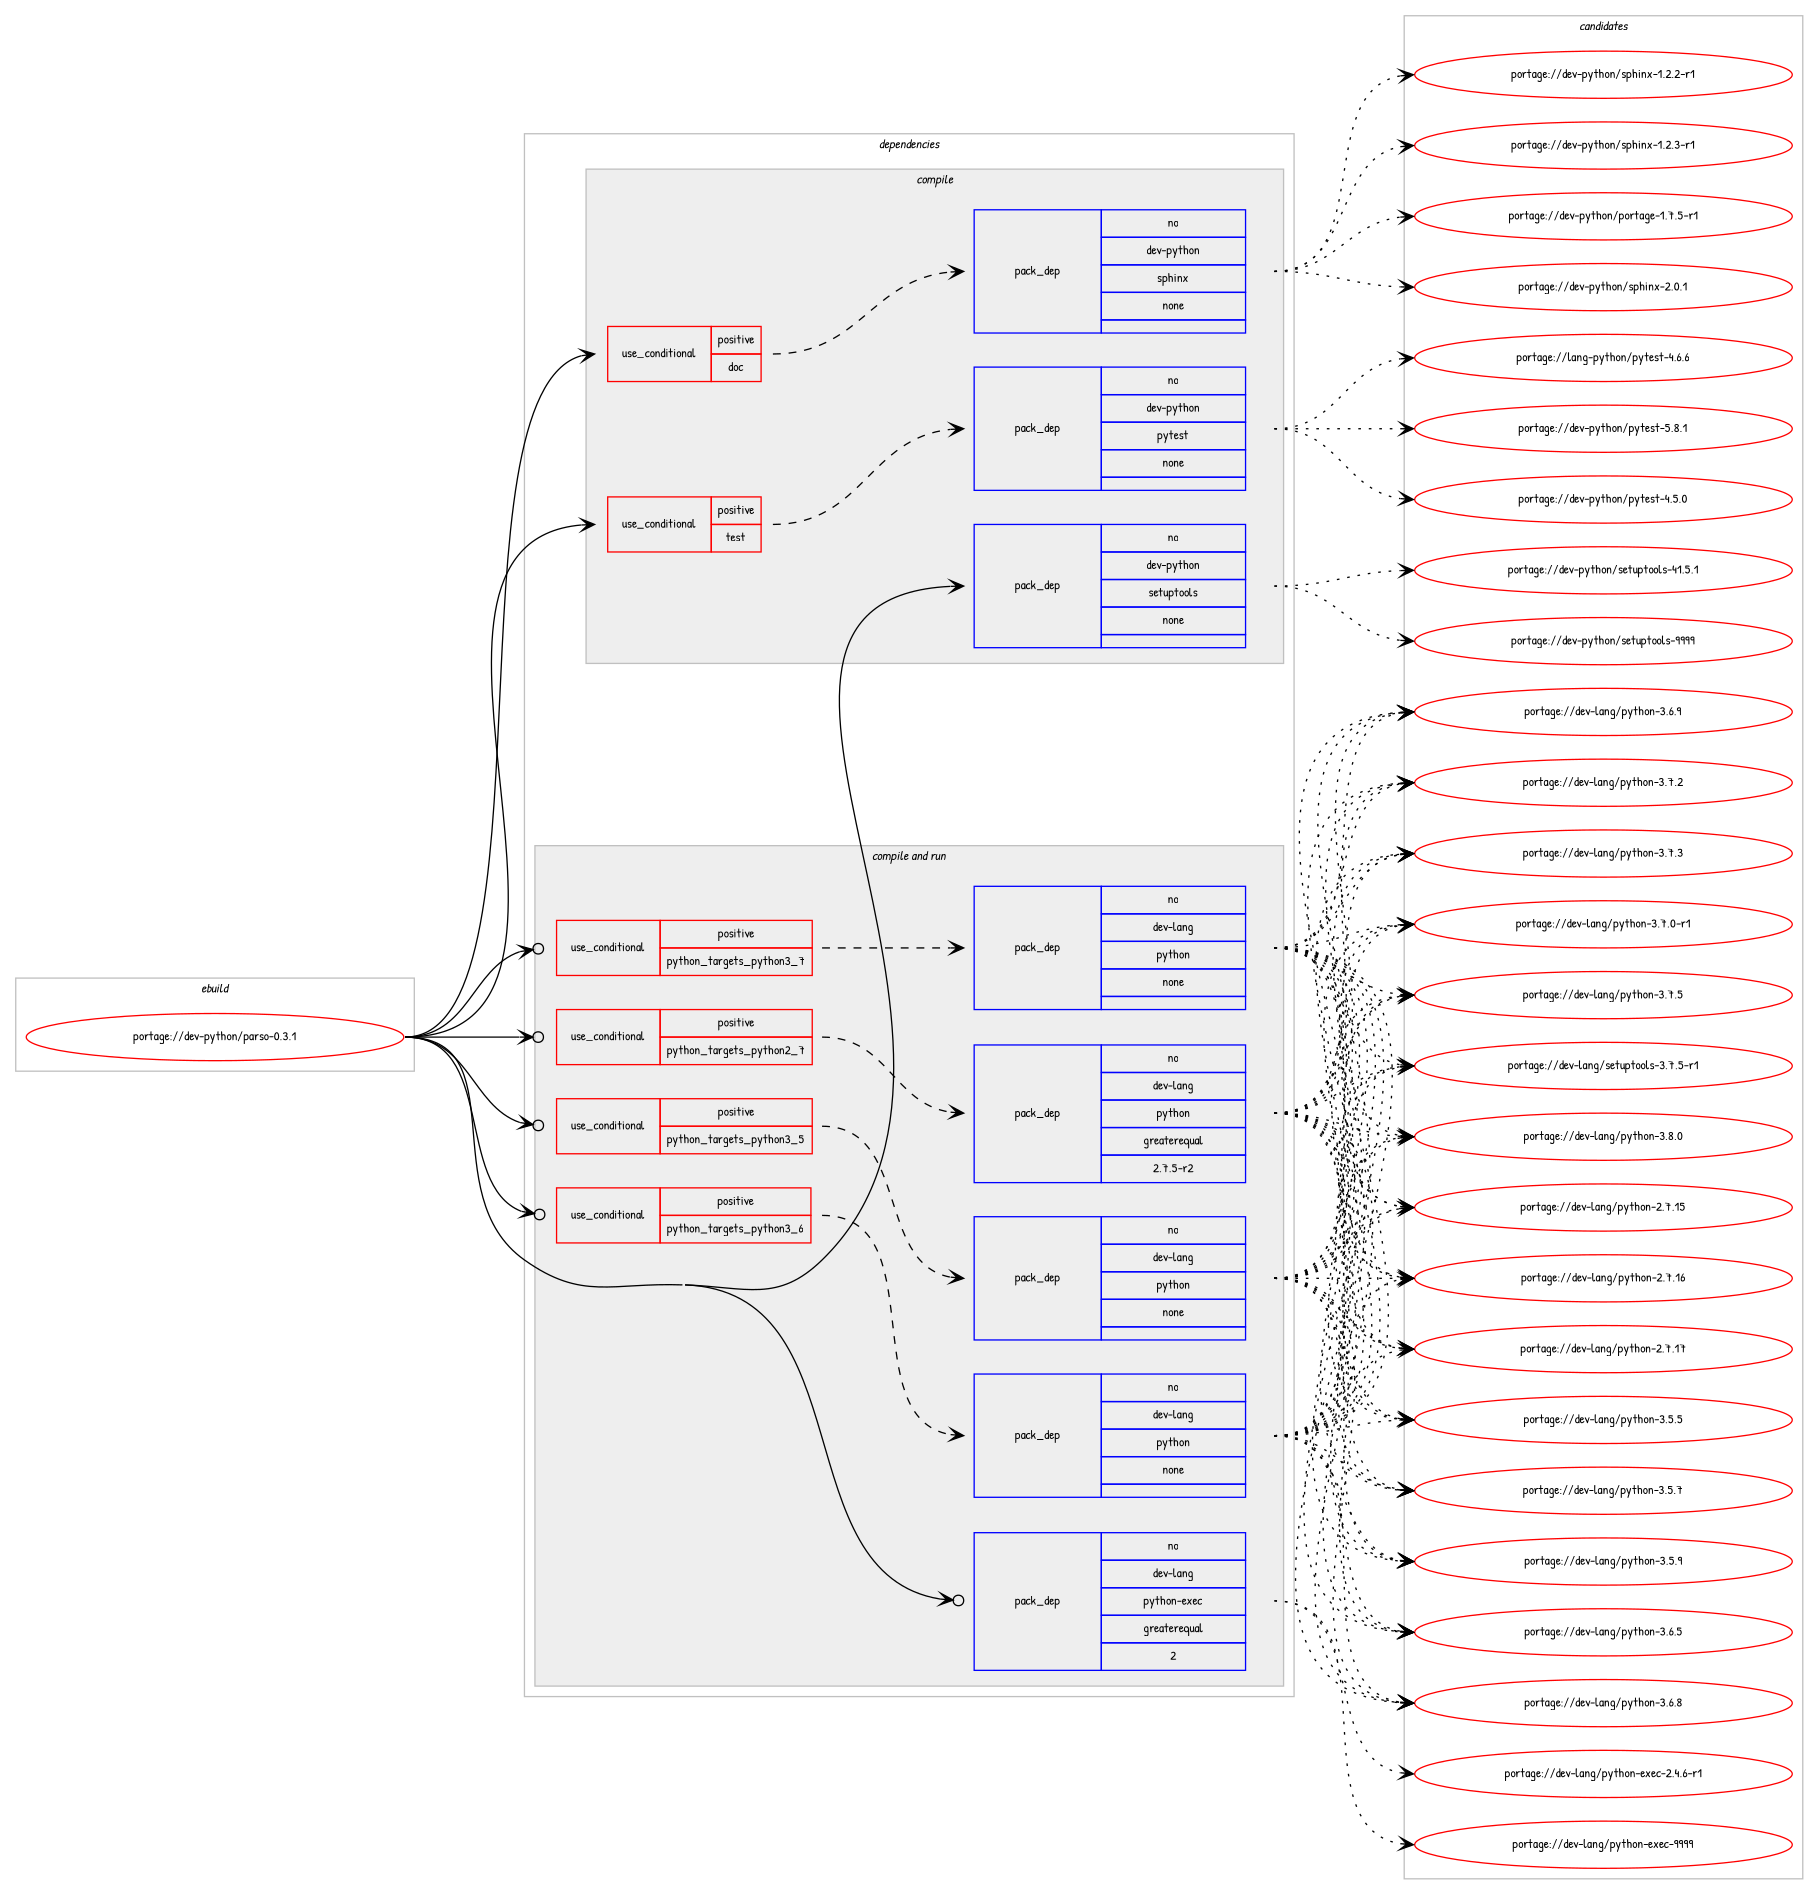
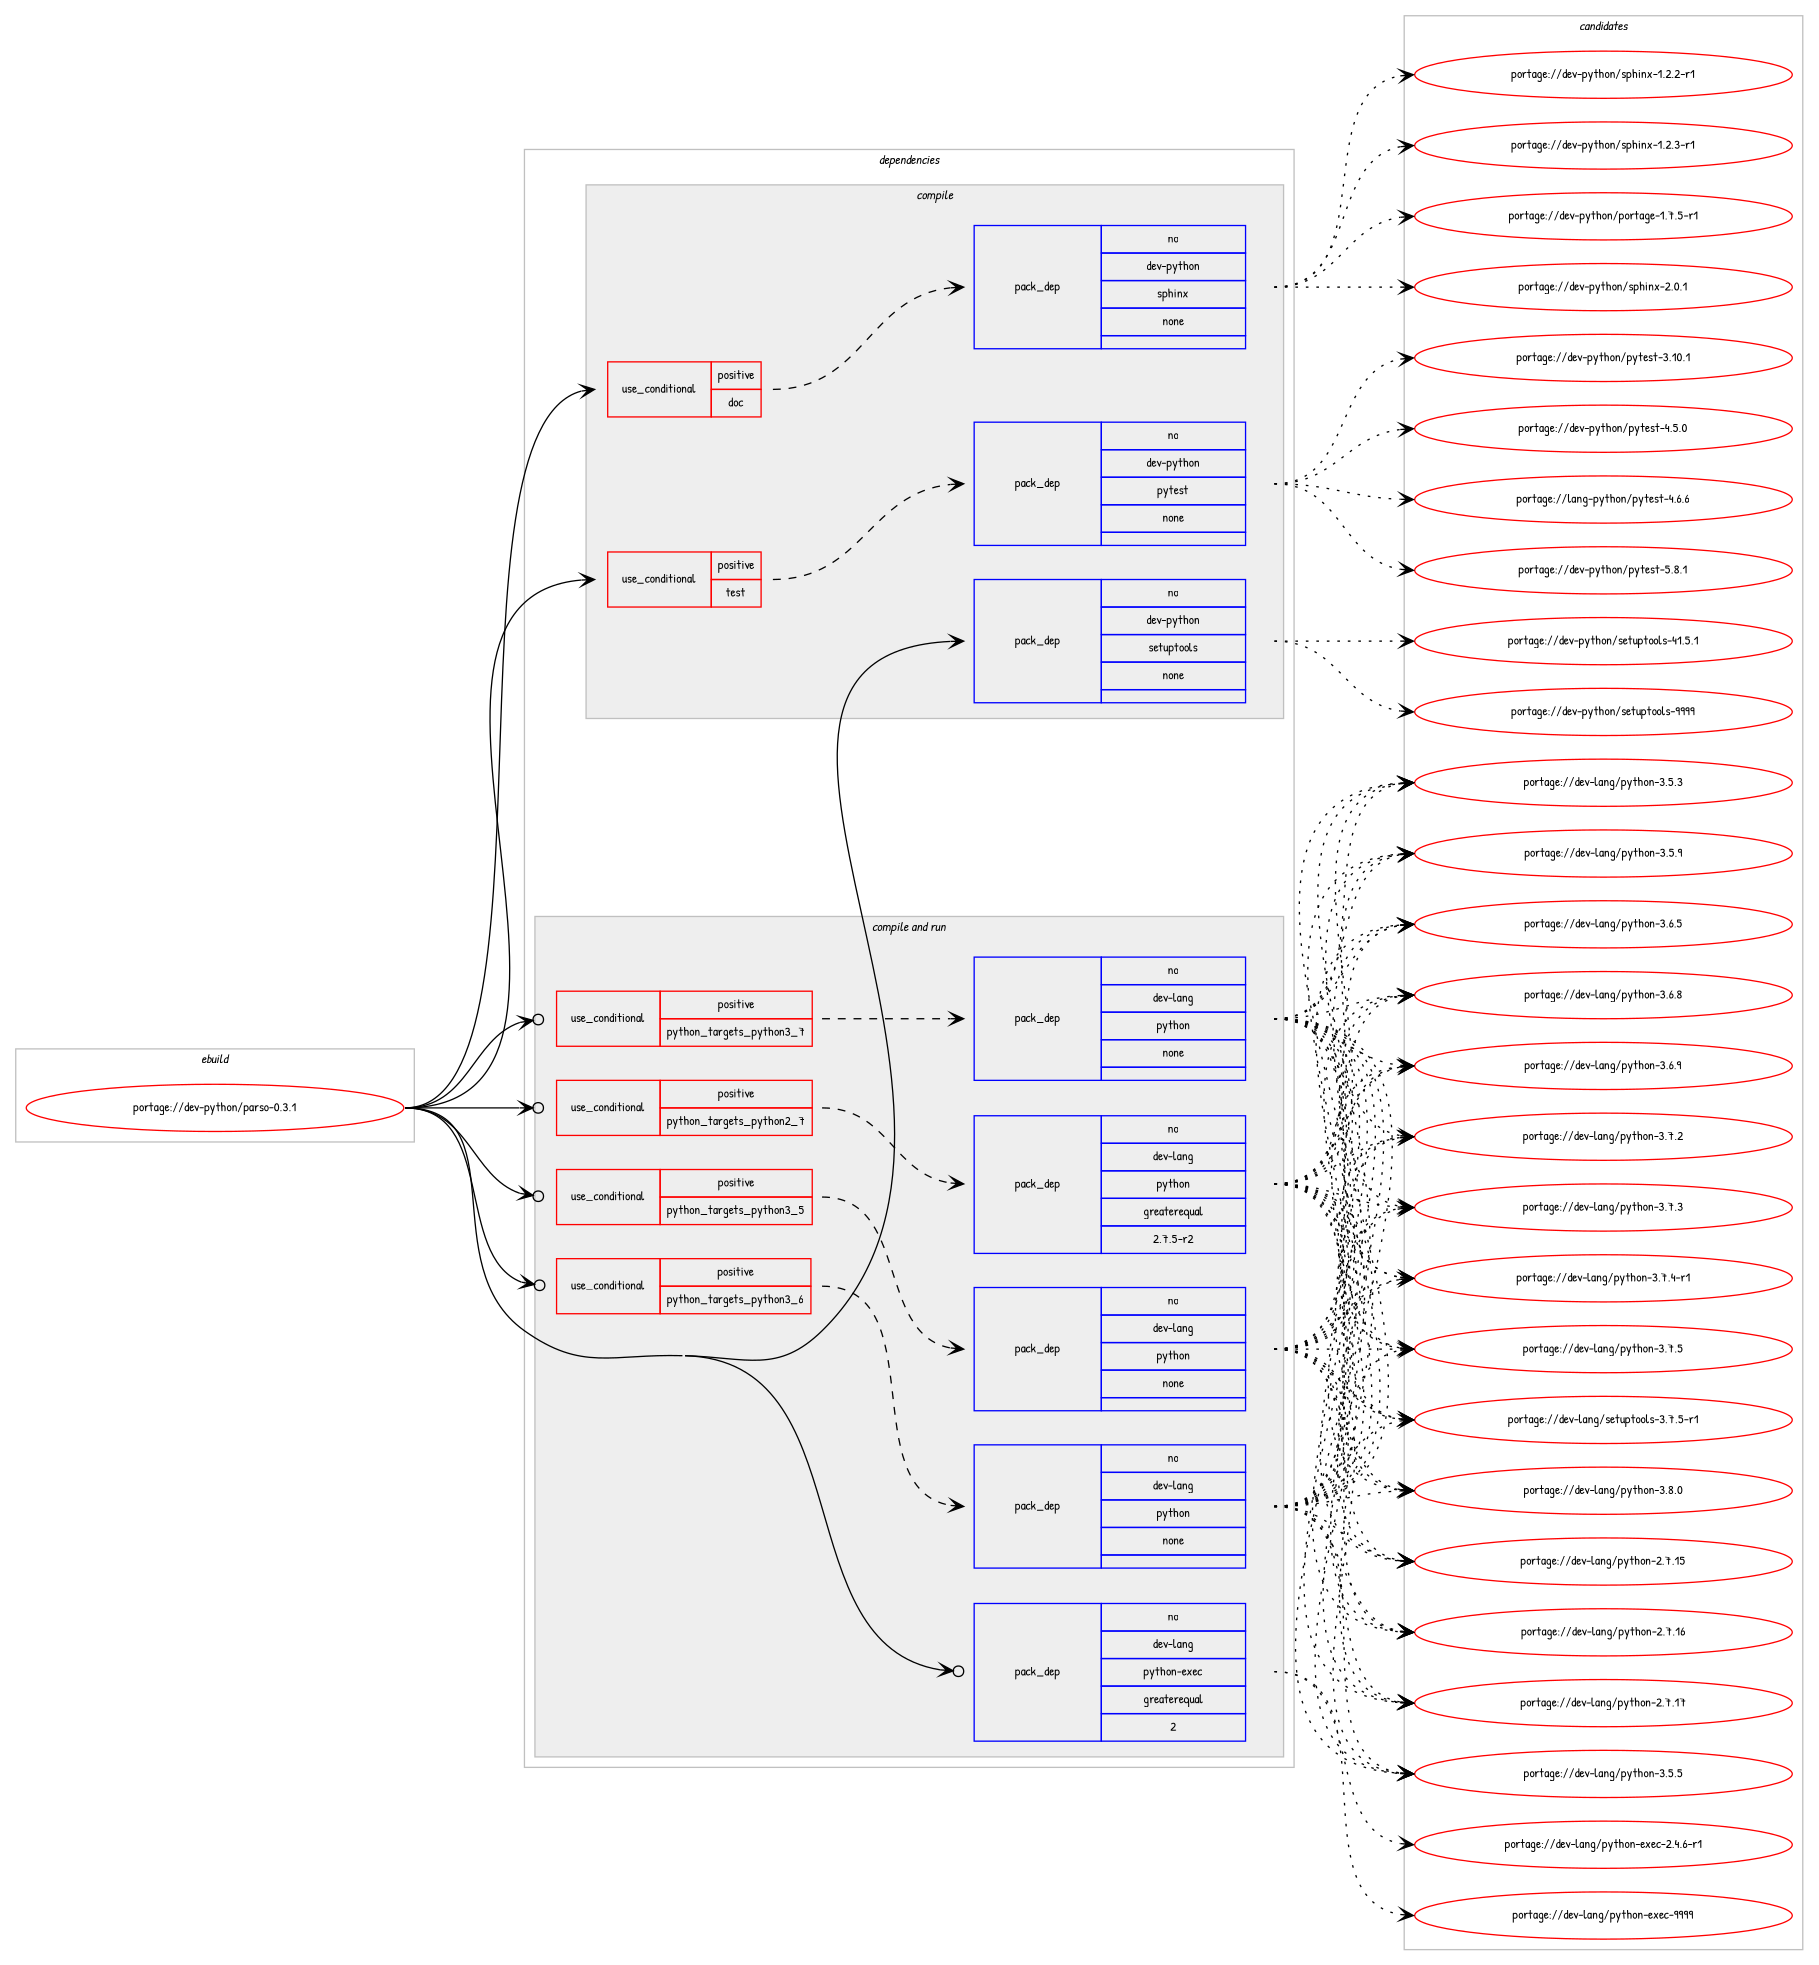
node "portage://dev-python/pytest-3.10.1": added
node "portage://dev-lang/python-3.7.0-r1": label "portage://dev-lang/python-3.7.0-r1" -> "portage://dev-lang/python-3.7.4-r1"
node "portage://dev-lang/python-3.5.7": label "portage://dev-lang/python-3.5.7" -> "portage://dev-lang/python-3.5.3"
